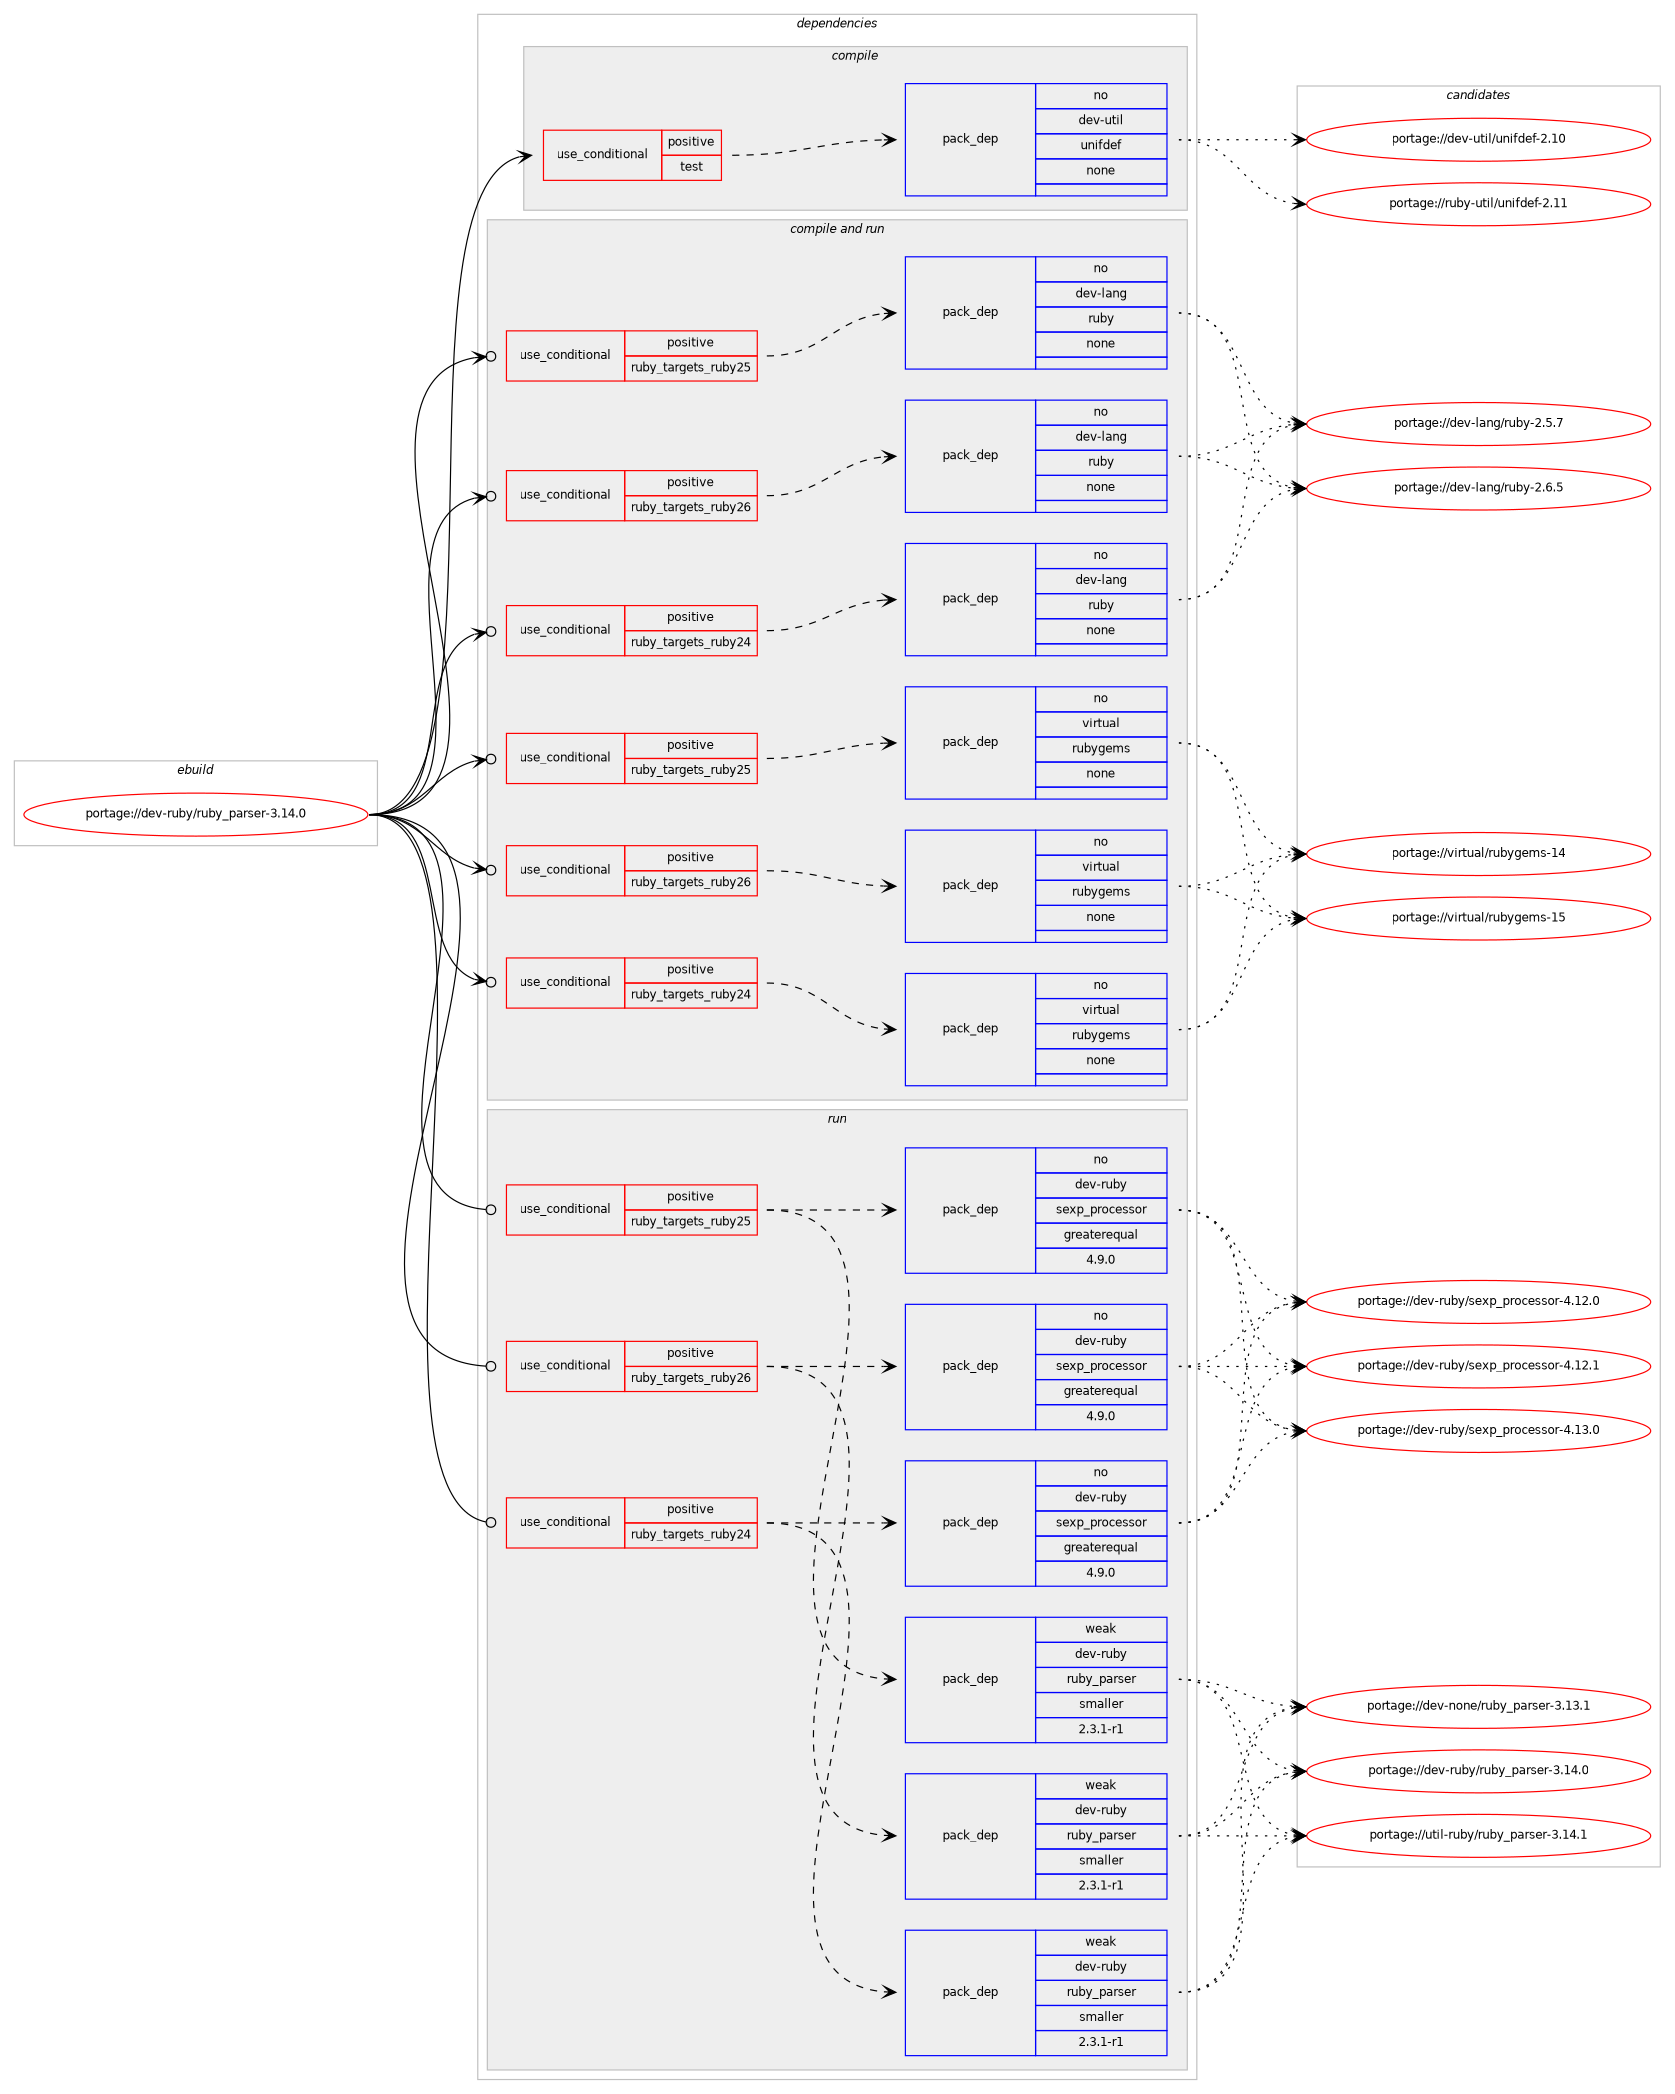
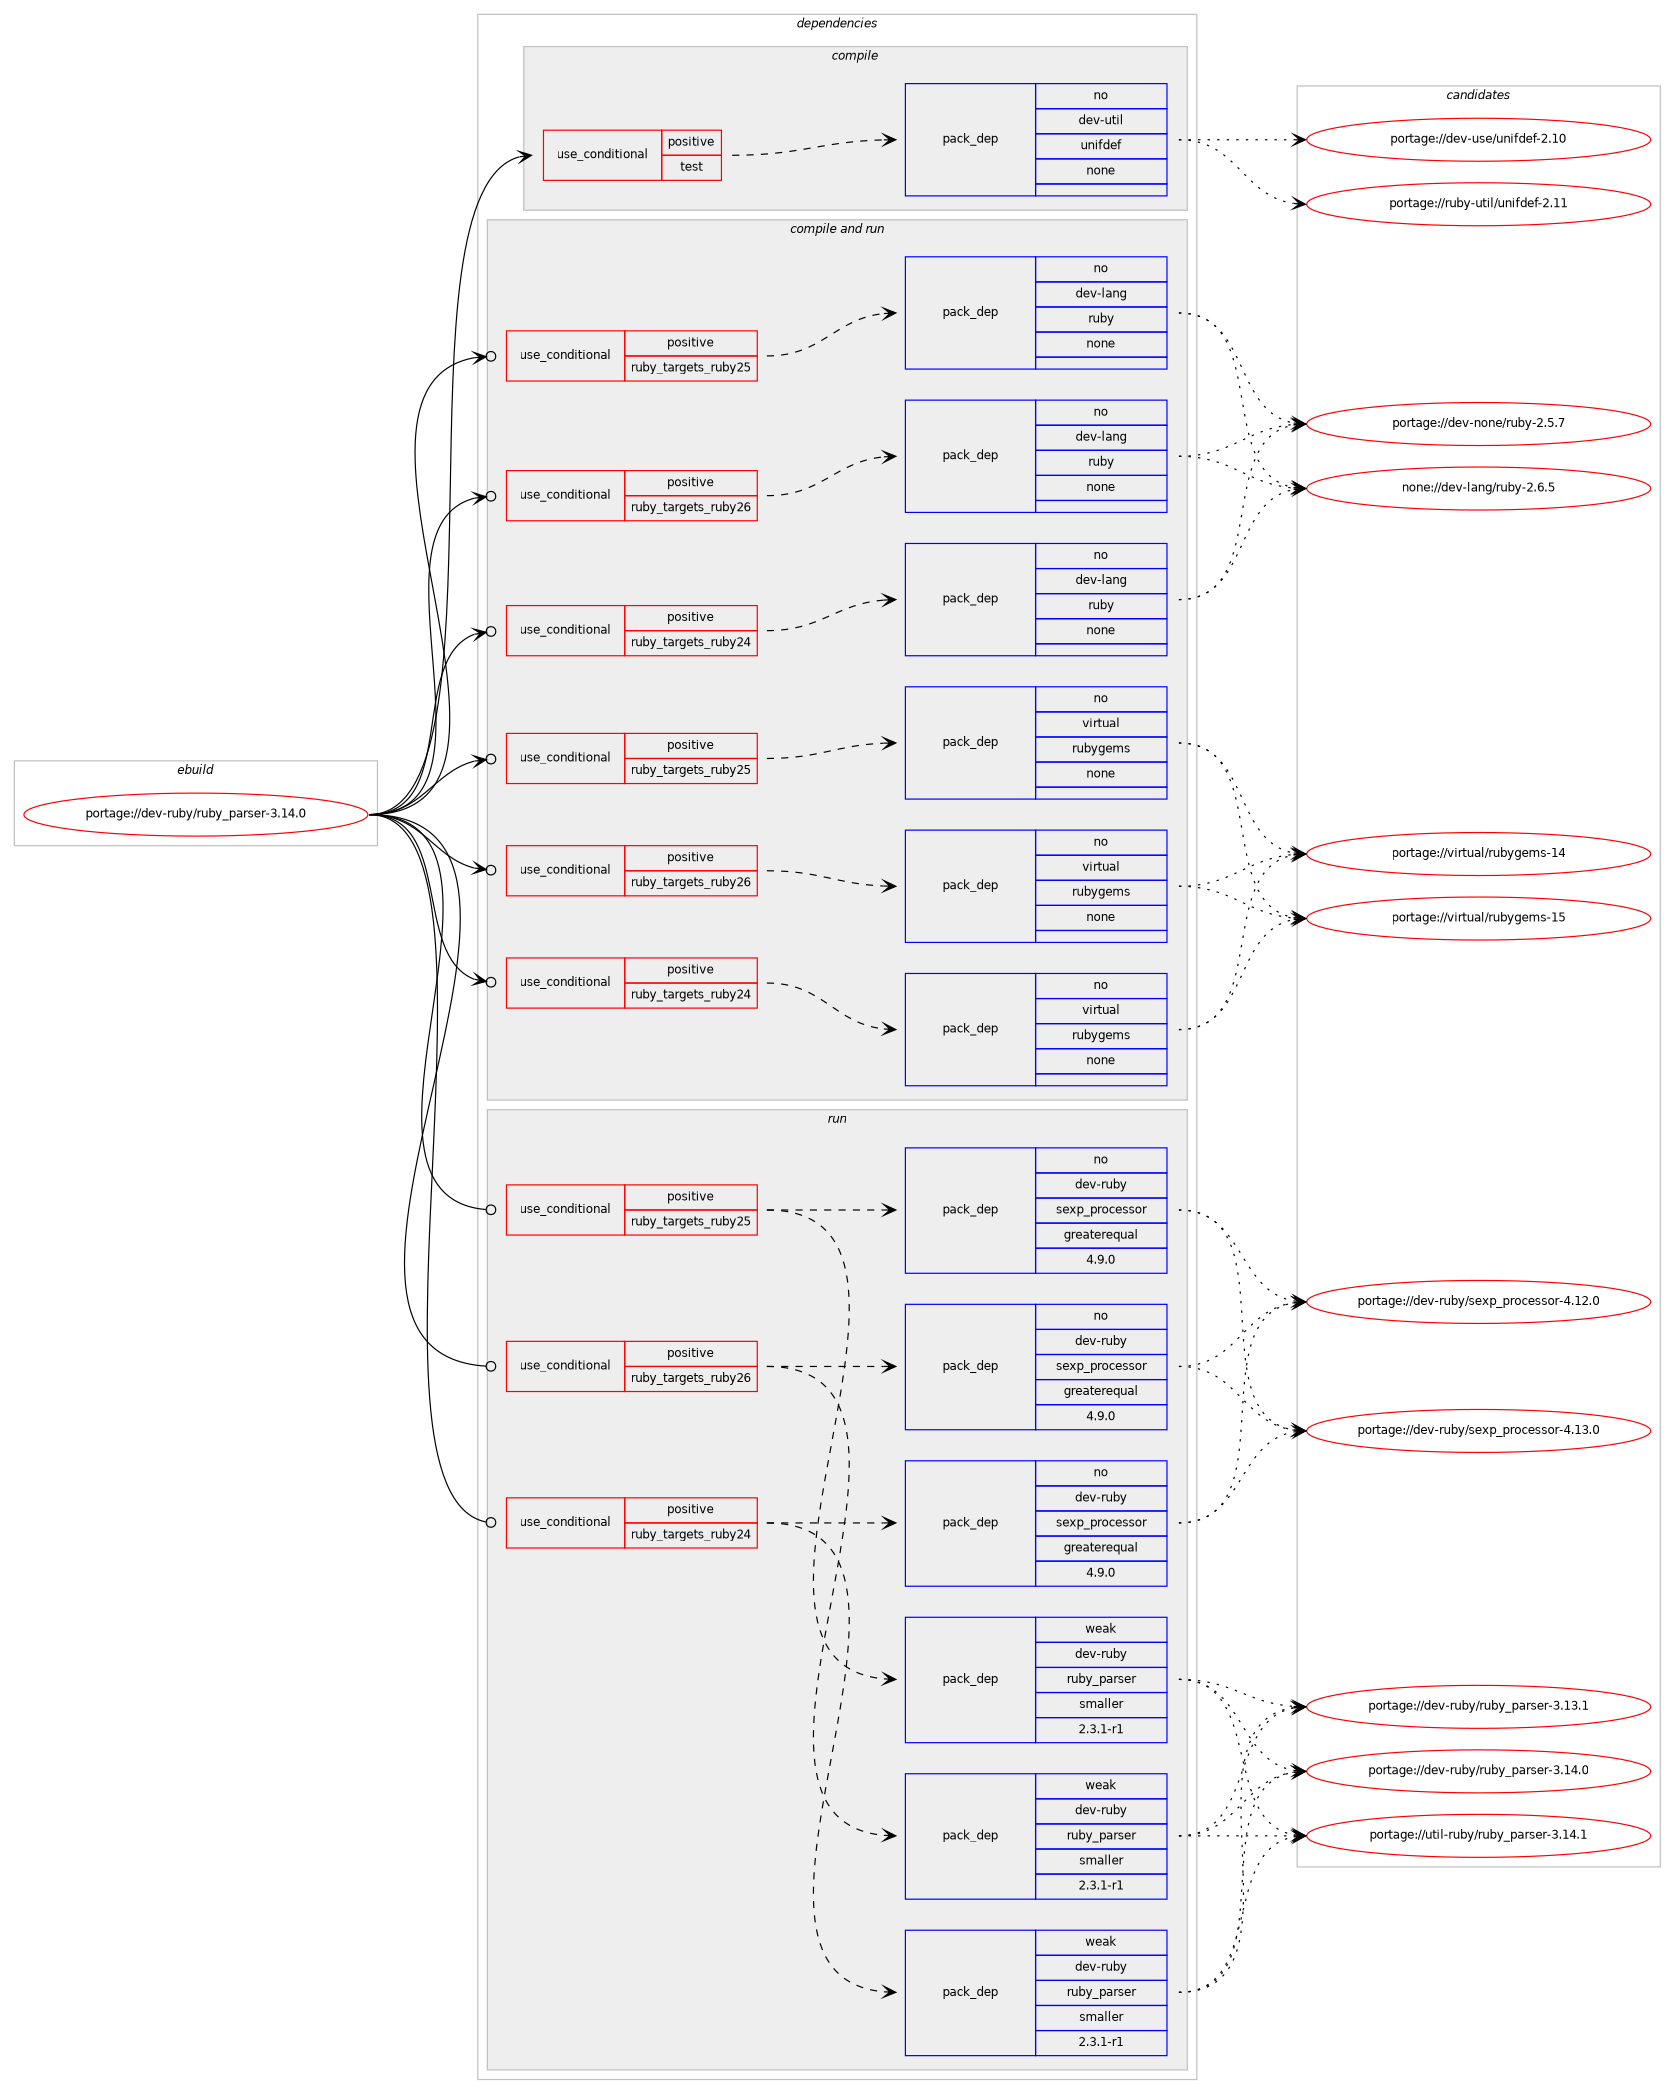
node "portage://dev-util/unifdef-2.10": label "portage://dev-util/unifdef-2.10" -> "portage://dev-use/unifdef-2.10"
node "portage://dev-lang/ruby-2.5.7": label "portage://dev-lang/ruby-2.5.7" -> "portage://dev-none/ruby-2.5.7"
node "portage://dev-lang/ruby-2.6.5": label "portage://dev-lang/ruby-2.6.5" -> "none://dev-lang/ruby-2.6.5"
node "portage://dev-ruby/sexp_processor-4.12.1": removed
node "portage://dev-none/ruby_parser-3.13.1": label "portage://dev-none/ruby_parser-3.13.1" -> "portage://dev-ruby/ruby_parser-3.13.1"
